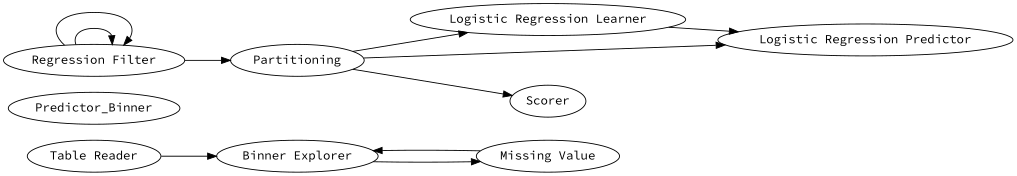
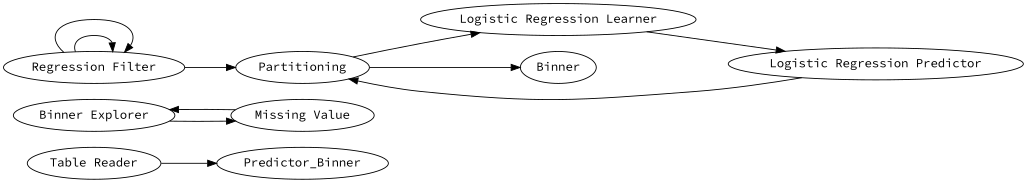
edge "Partitioning" -> "Logistic Regression Predictor": reversed
node "Scorer": label "Scorer" -> "Binner"
edge "Table Reader" -> "Binner Explorer": now "Table Reader" -> "Predictor_Binner"
